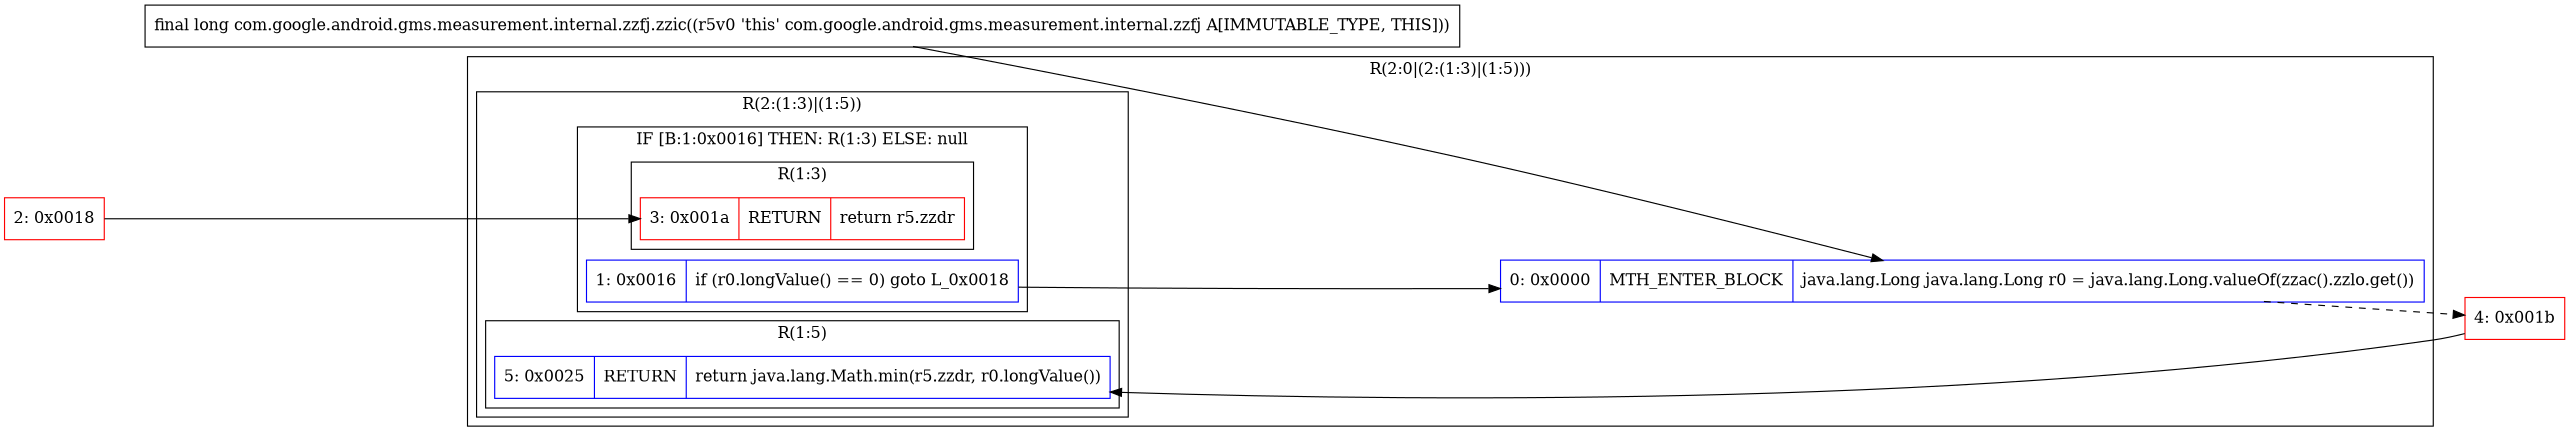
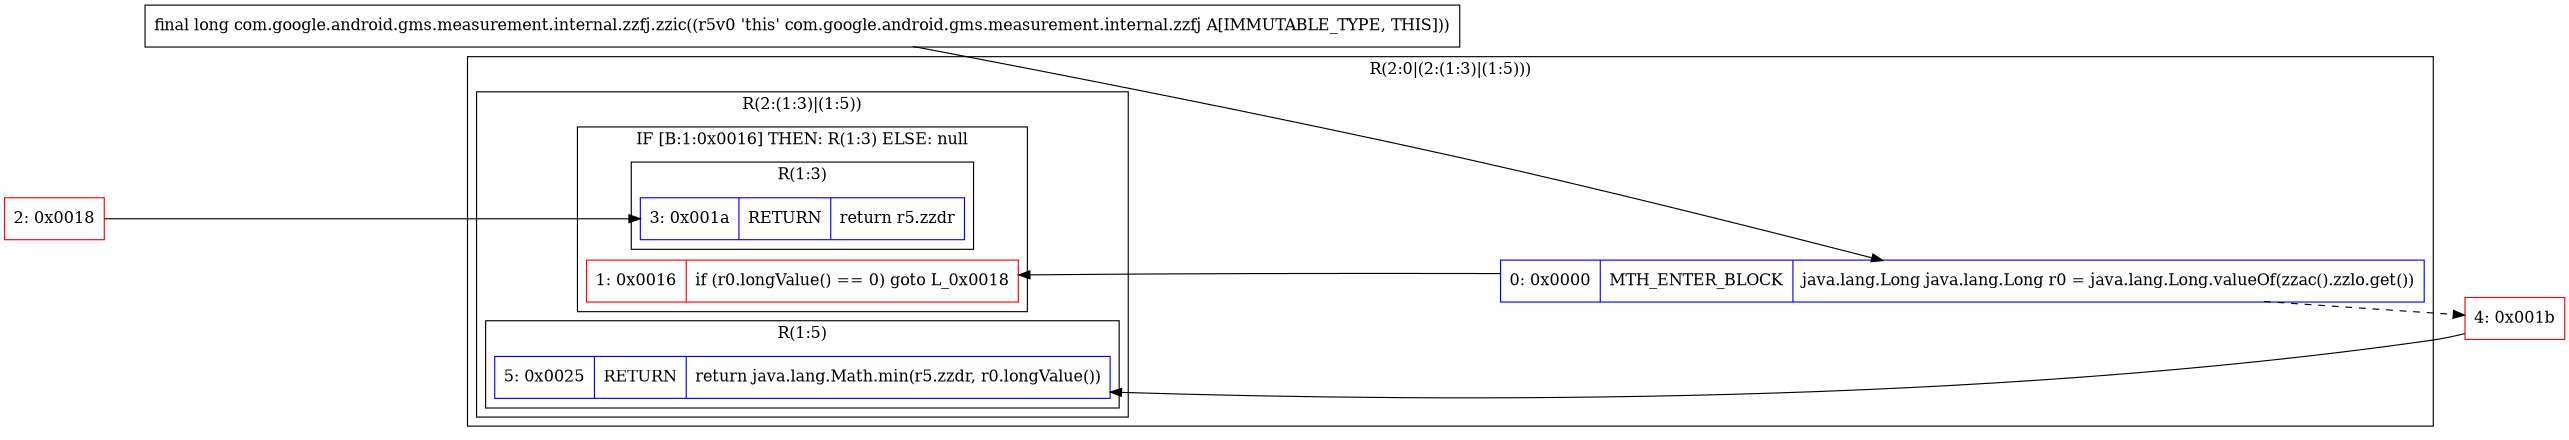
node "3: 0x001a": color red -> blue
node "1: 0x0016": color blue -> red
edge "1: 0x0016" -> "0: 0x0000": reversed
